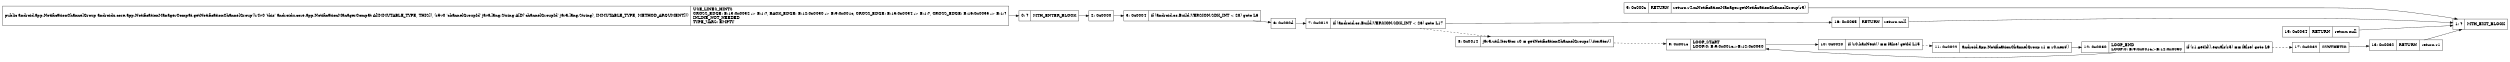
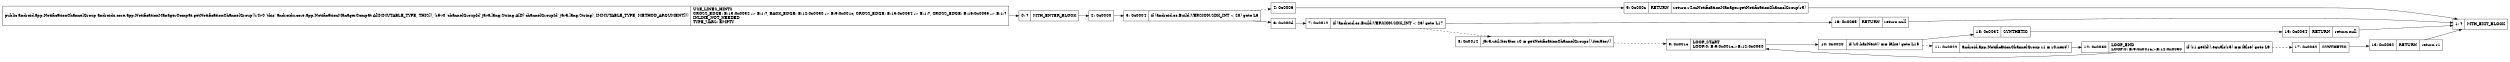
node "4: 0x0006": added
node "18: 0x0034": added
node "10: 0x0020": text "if (r0.hasNext() == false) getId L15" -> "if (r0.hasNext() == false) goto L15"
